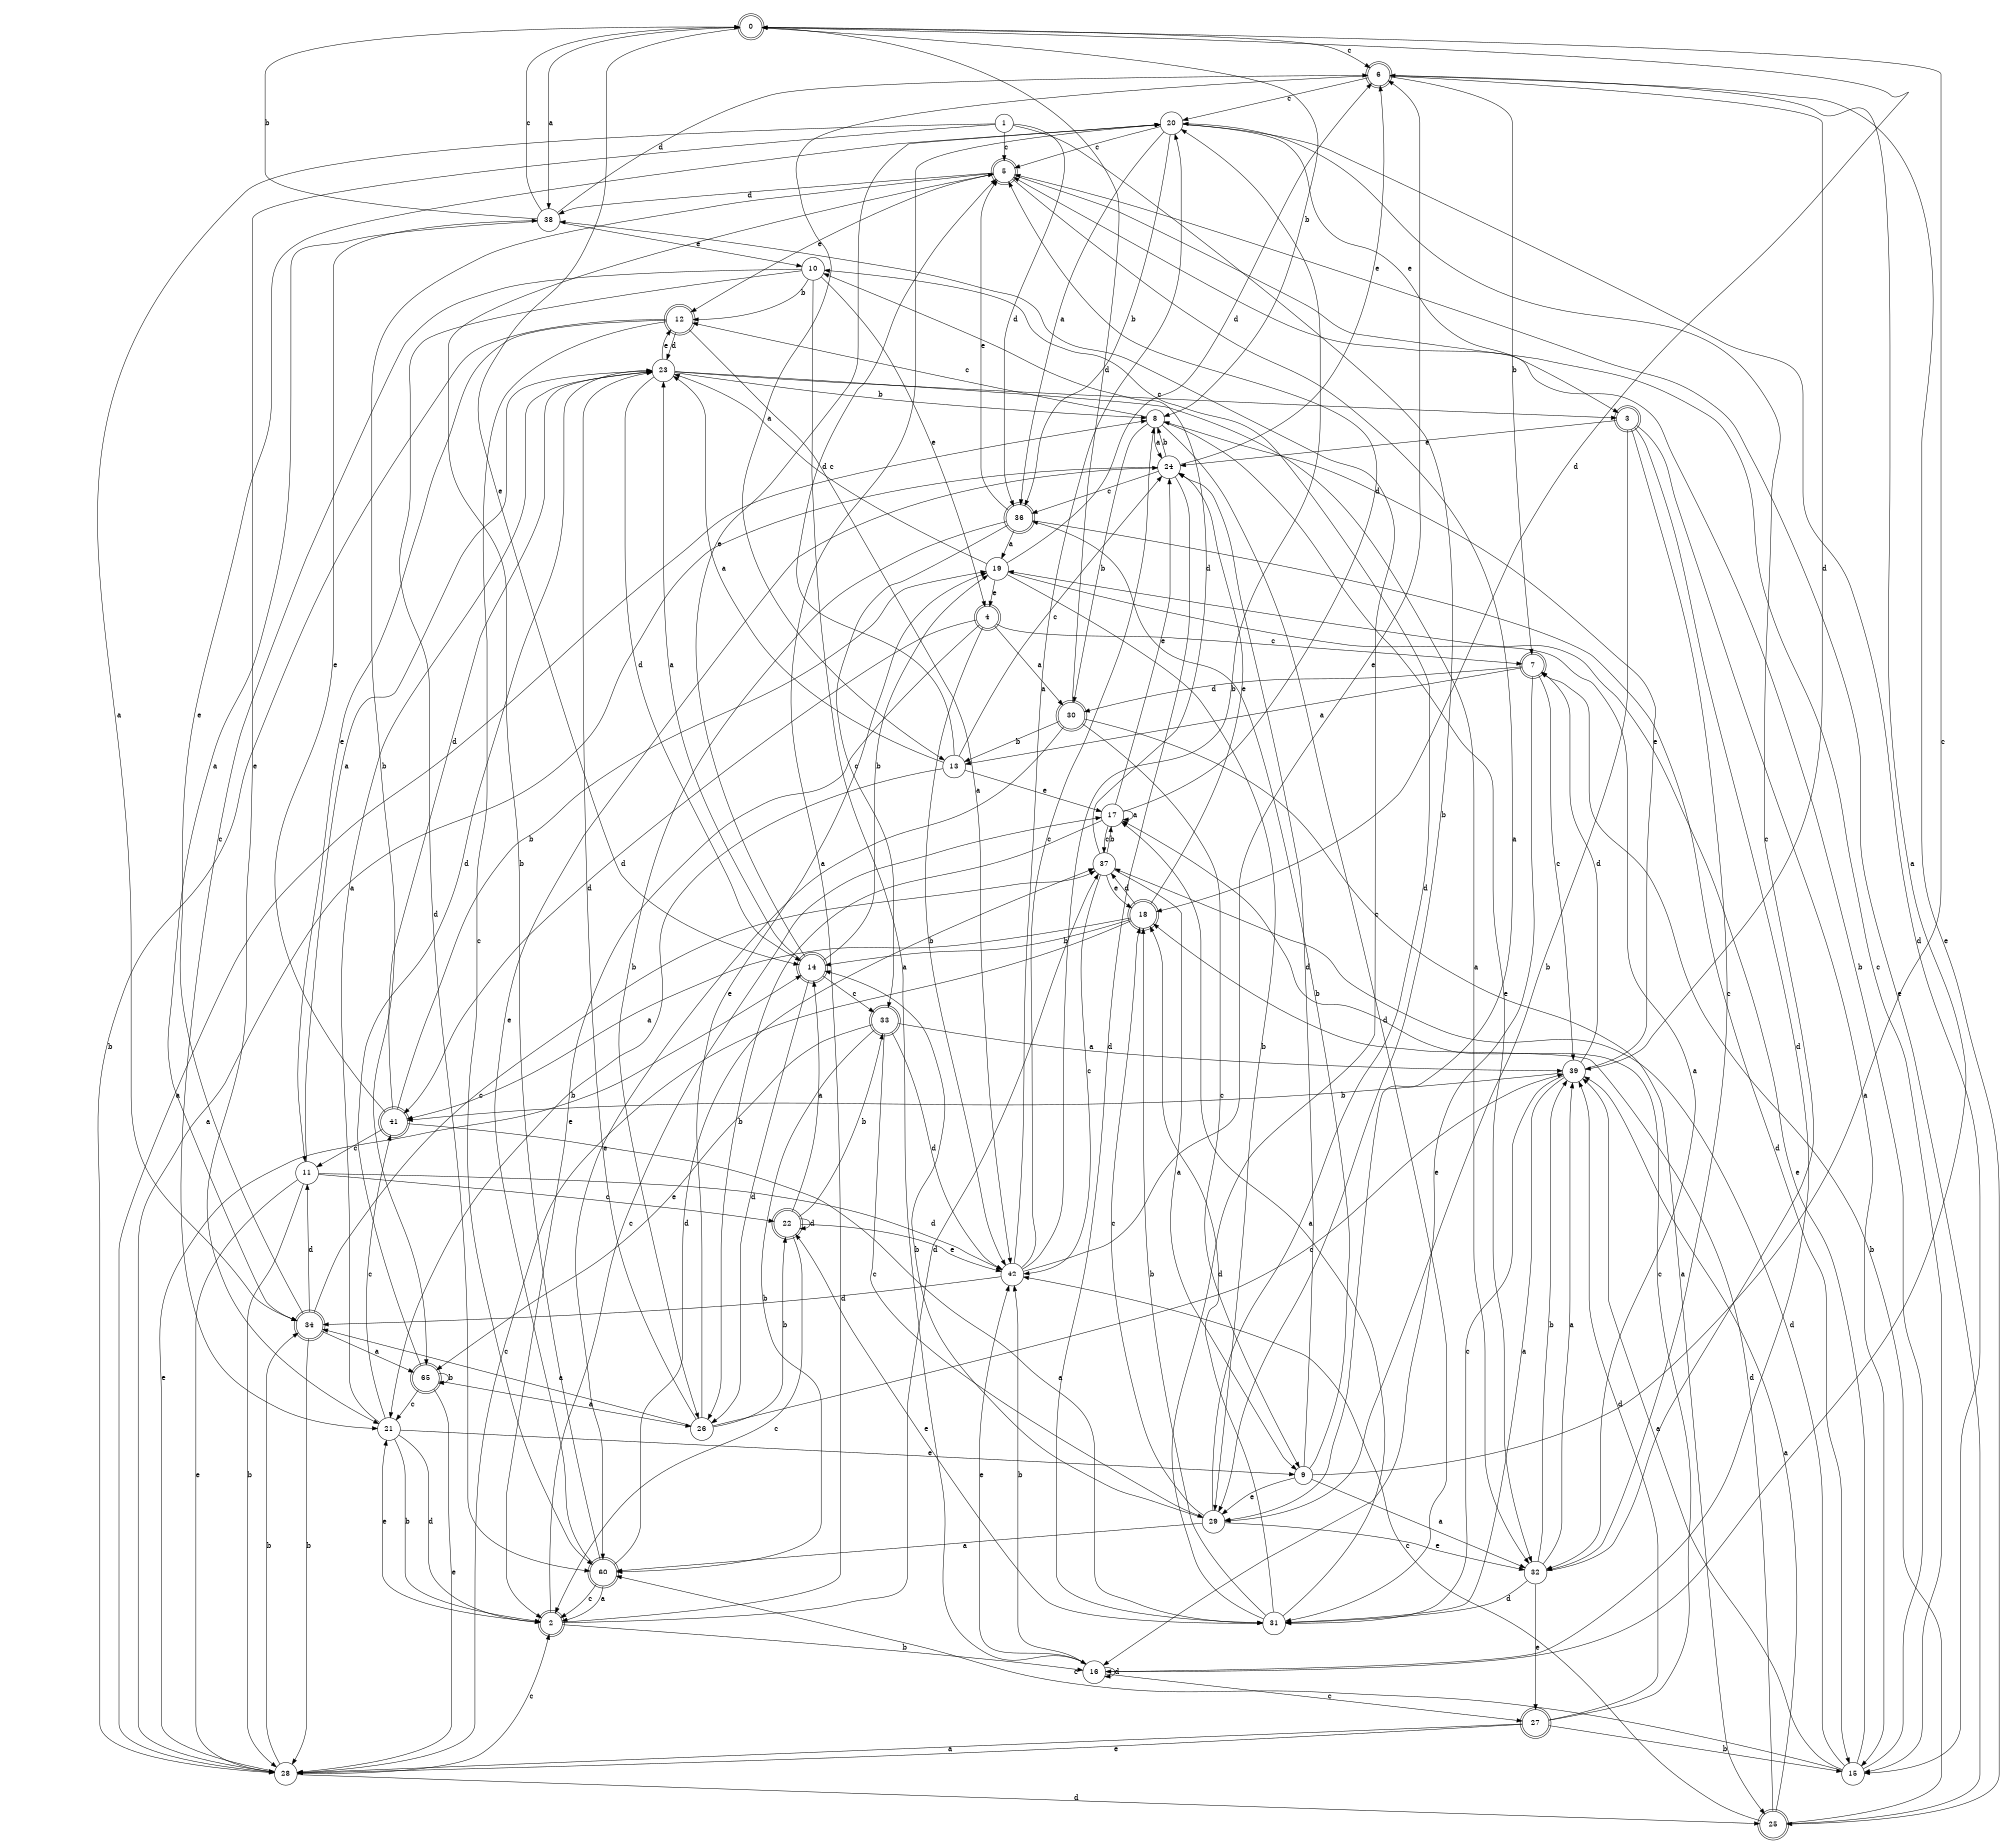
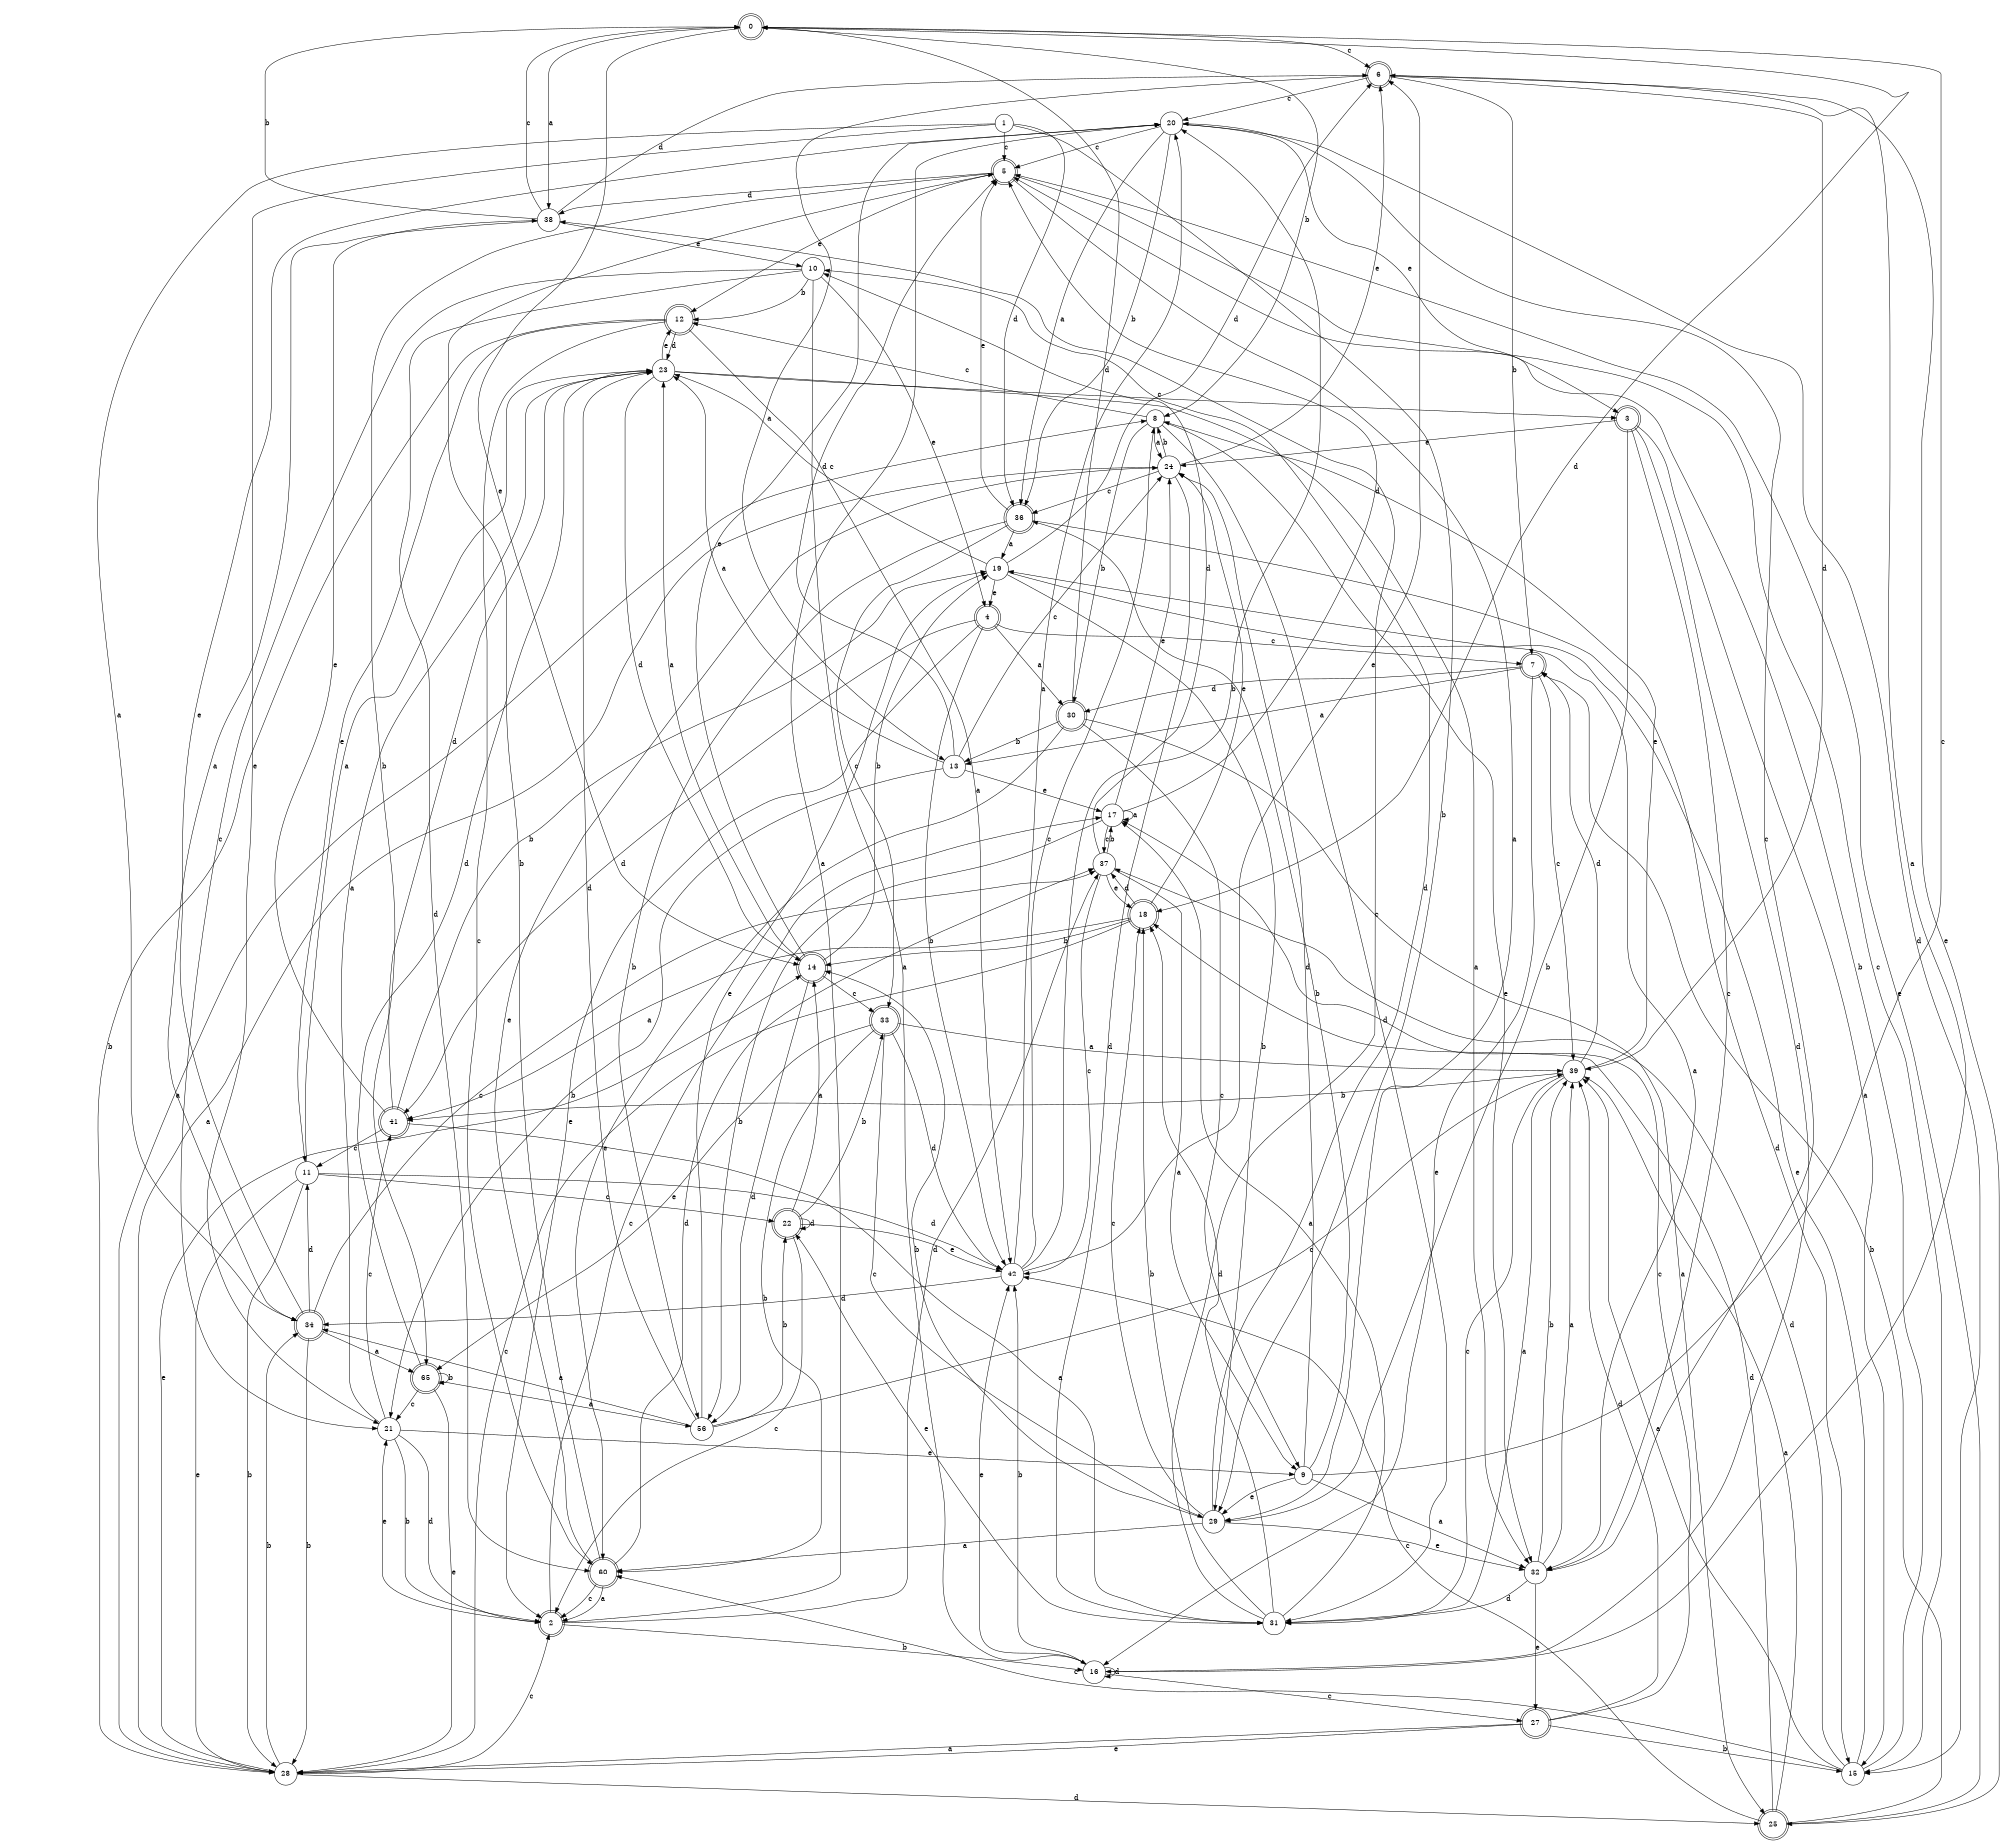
edge "23" -> "8": removed, label "b"
node "26": label "26" -> "56"
